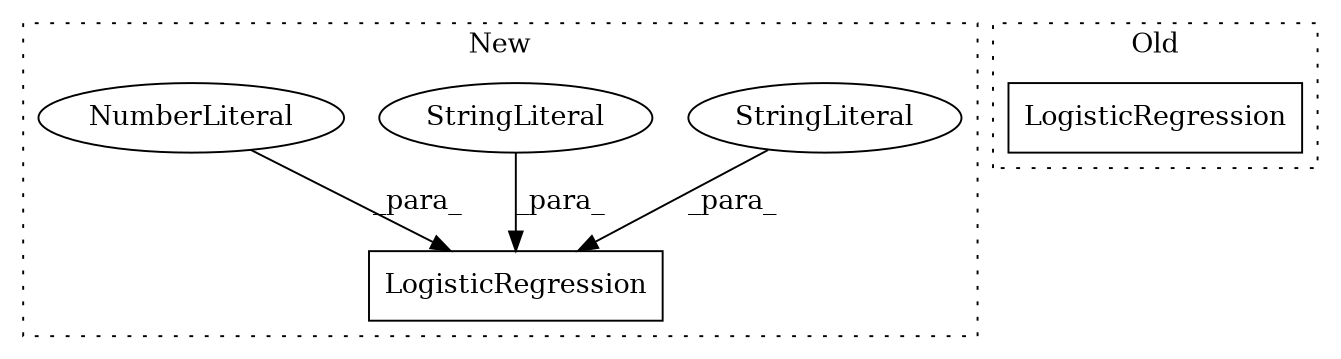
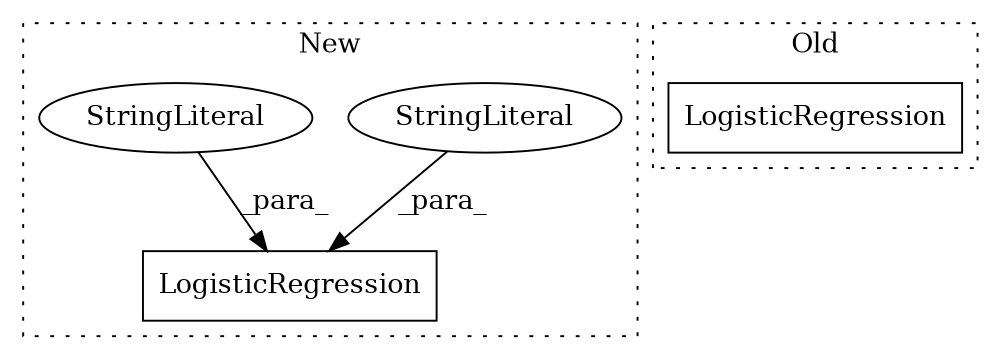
node "NumberLiteral": removed
